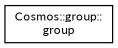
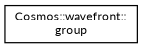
node "Cosmos::group:: group": label "Cosmos::group:: group" -> "Cosmos::wavefront:: group"
